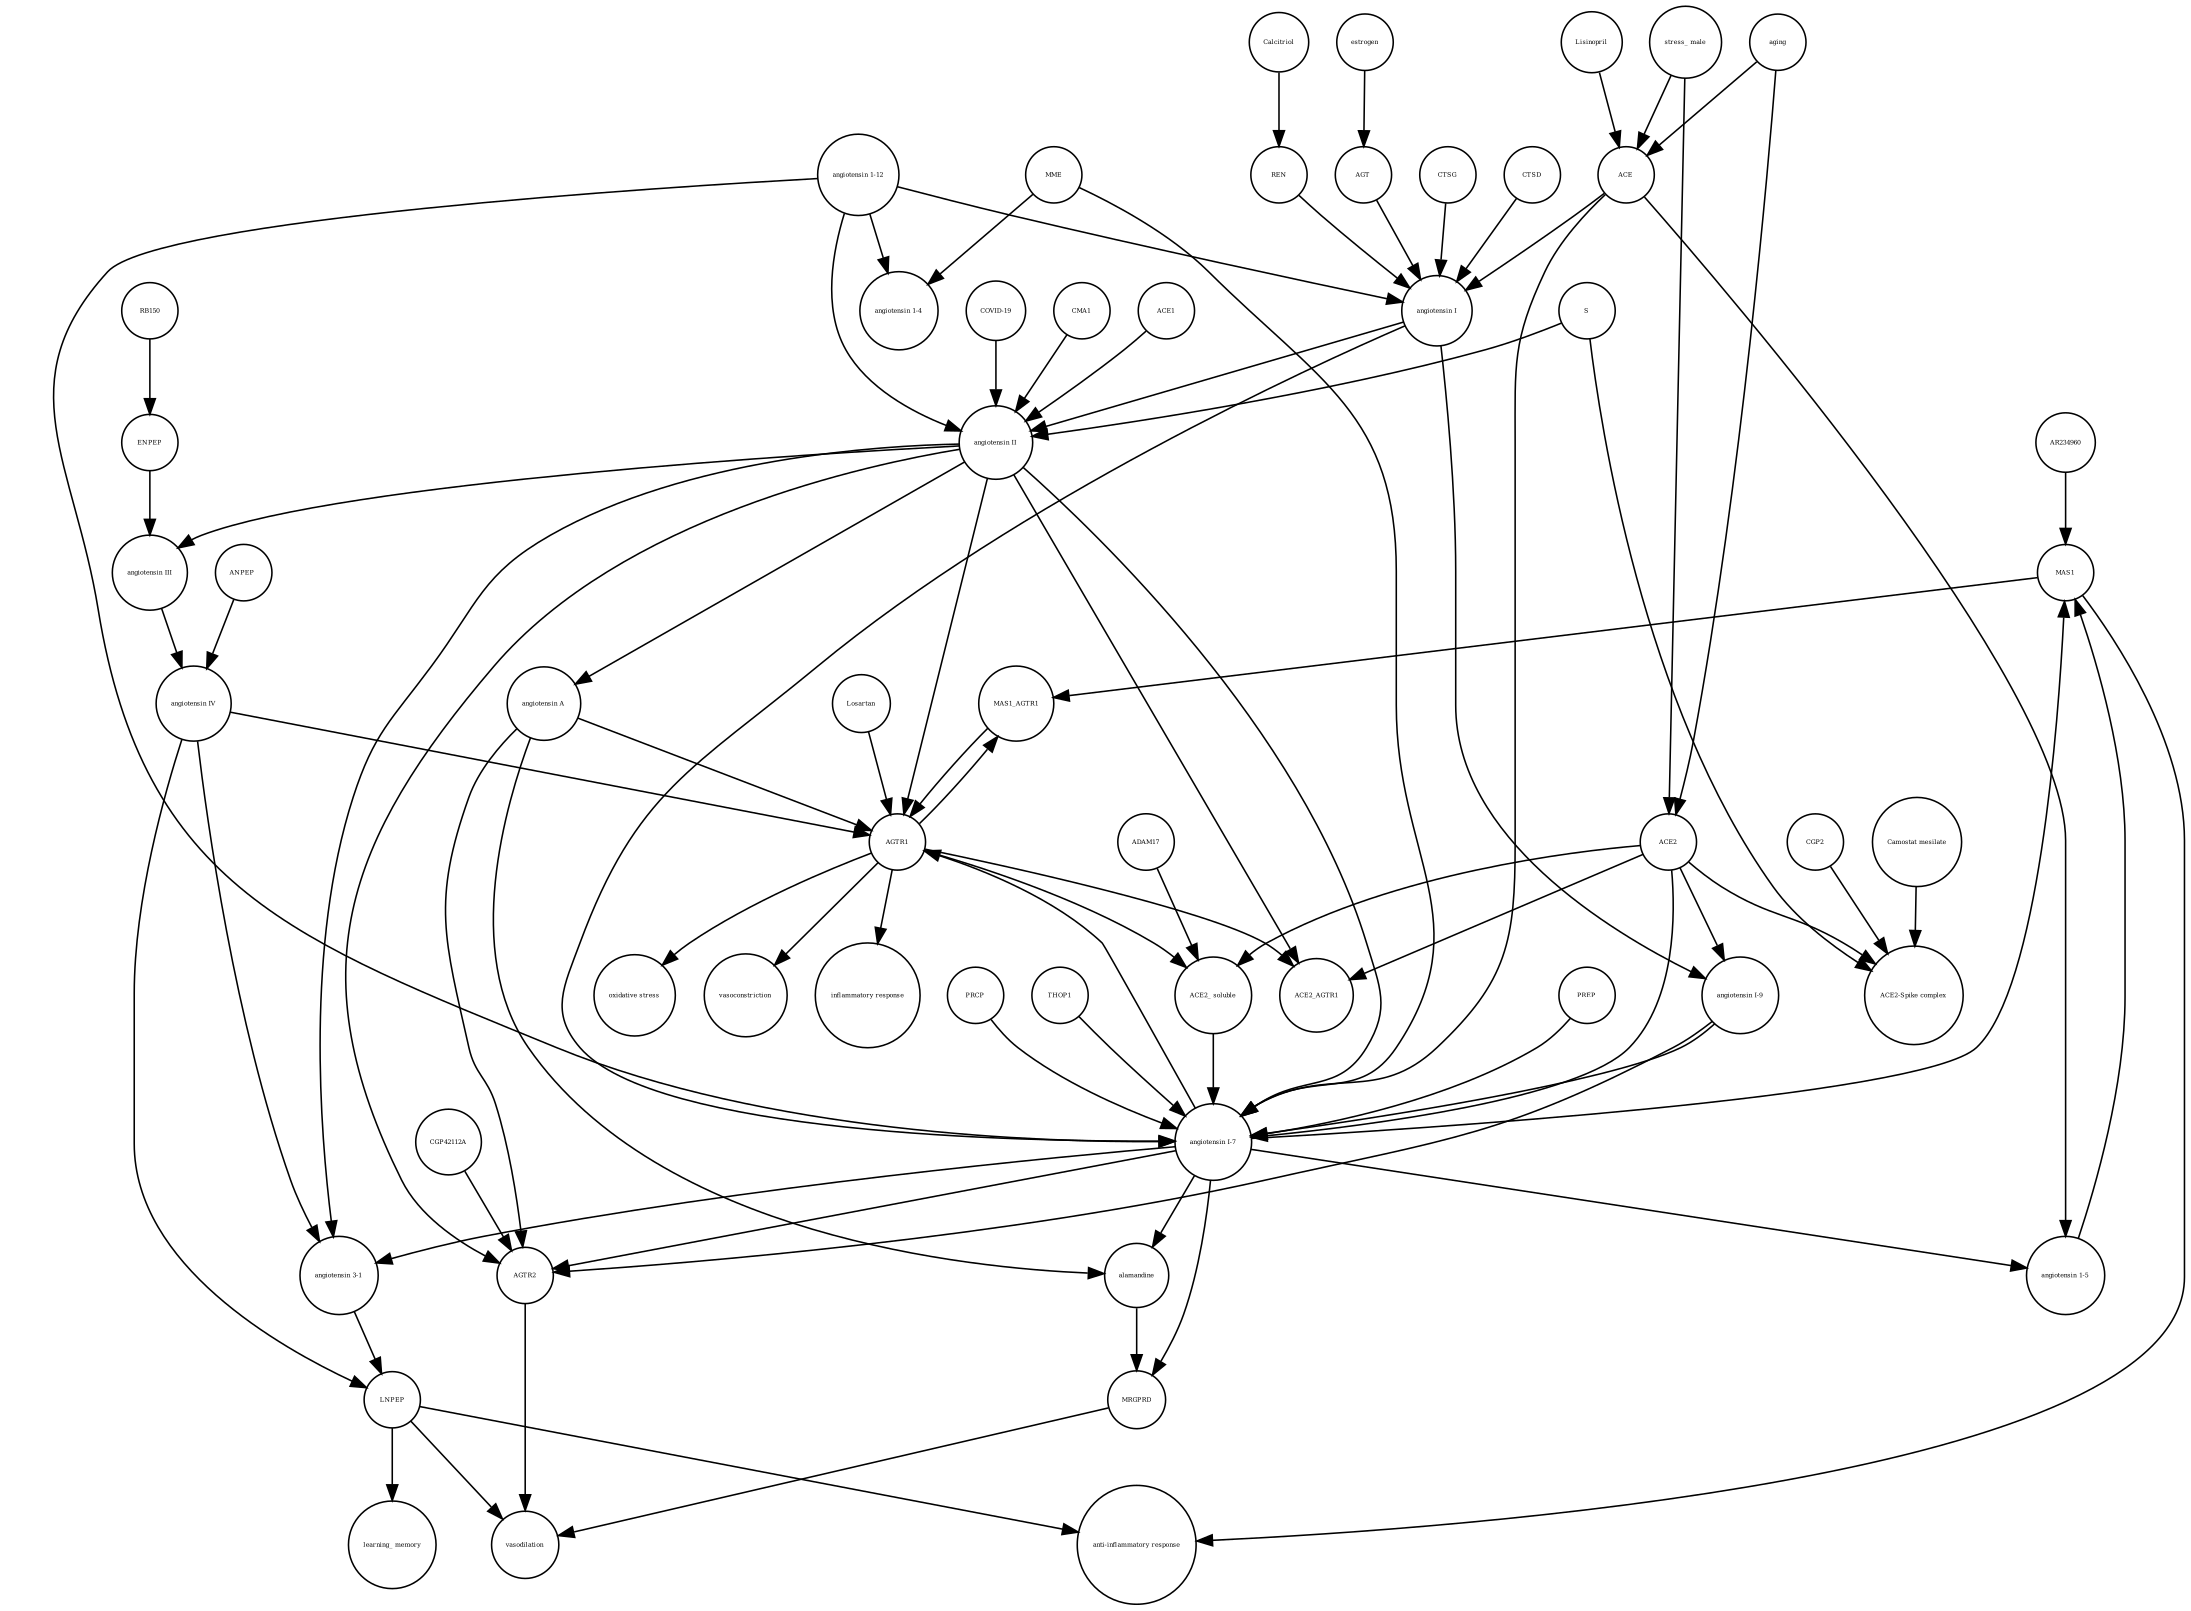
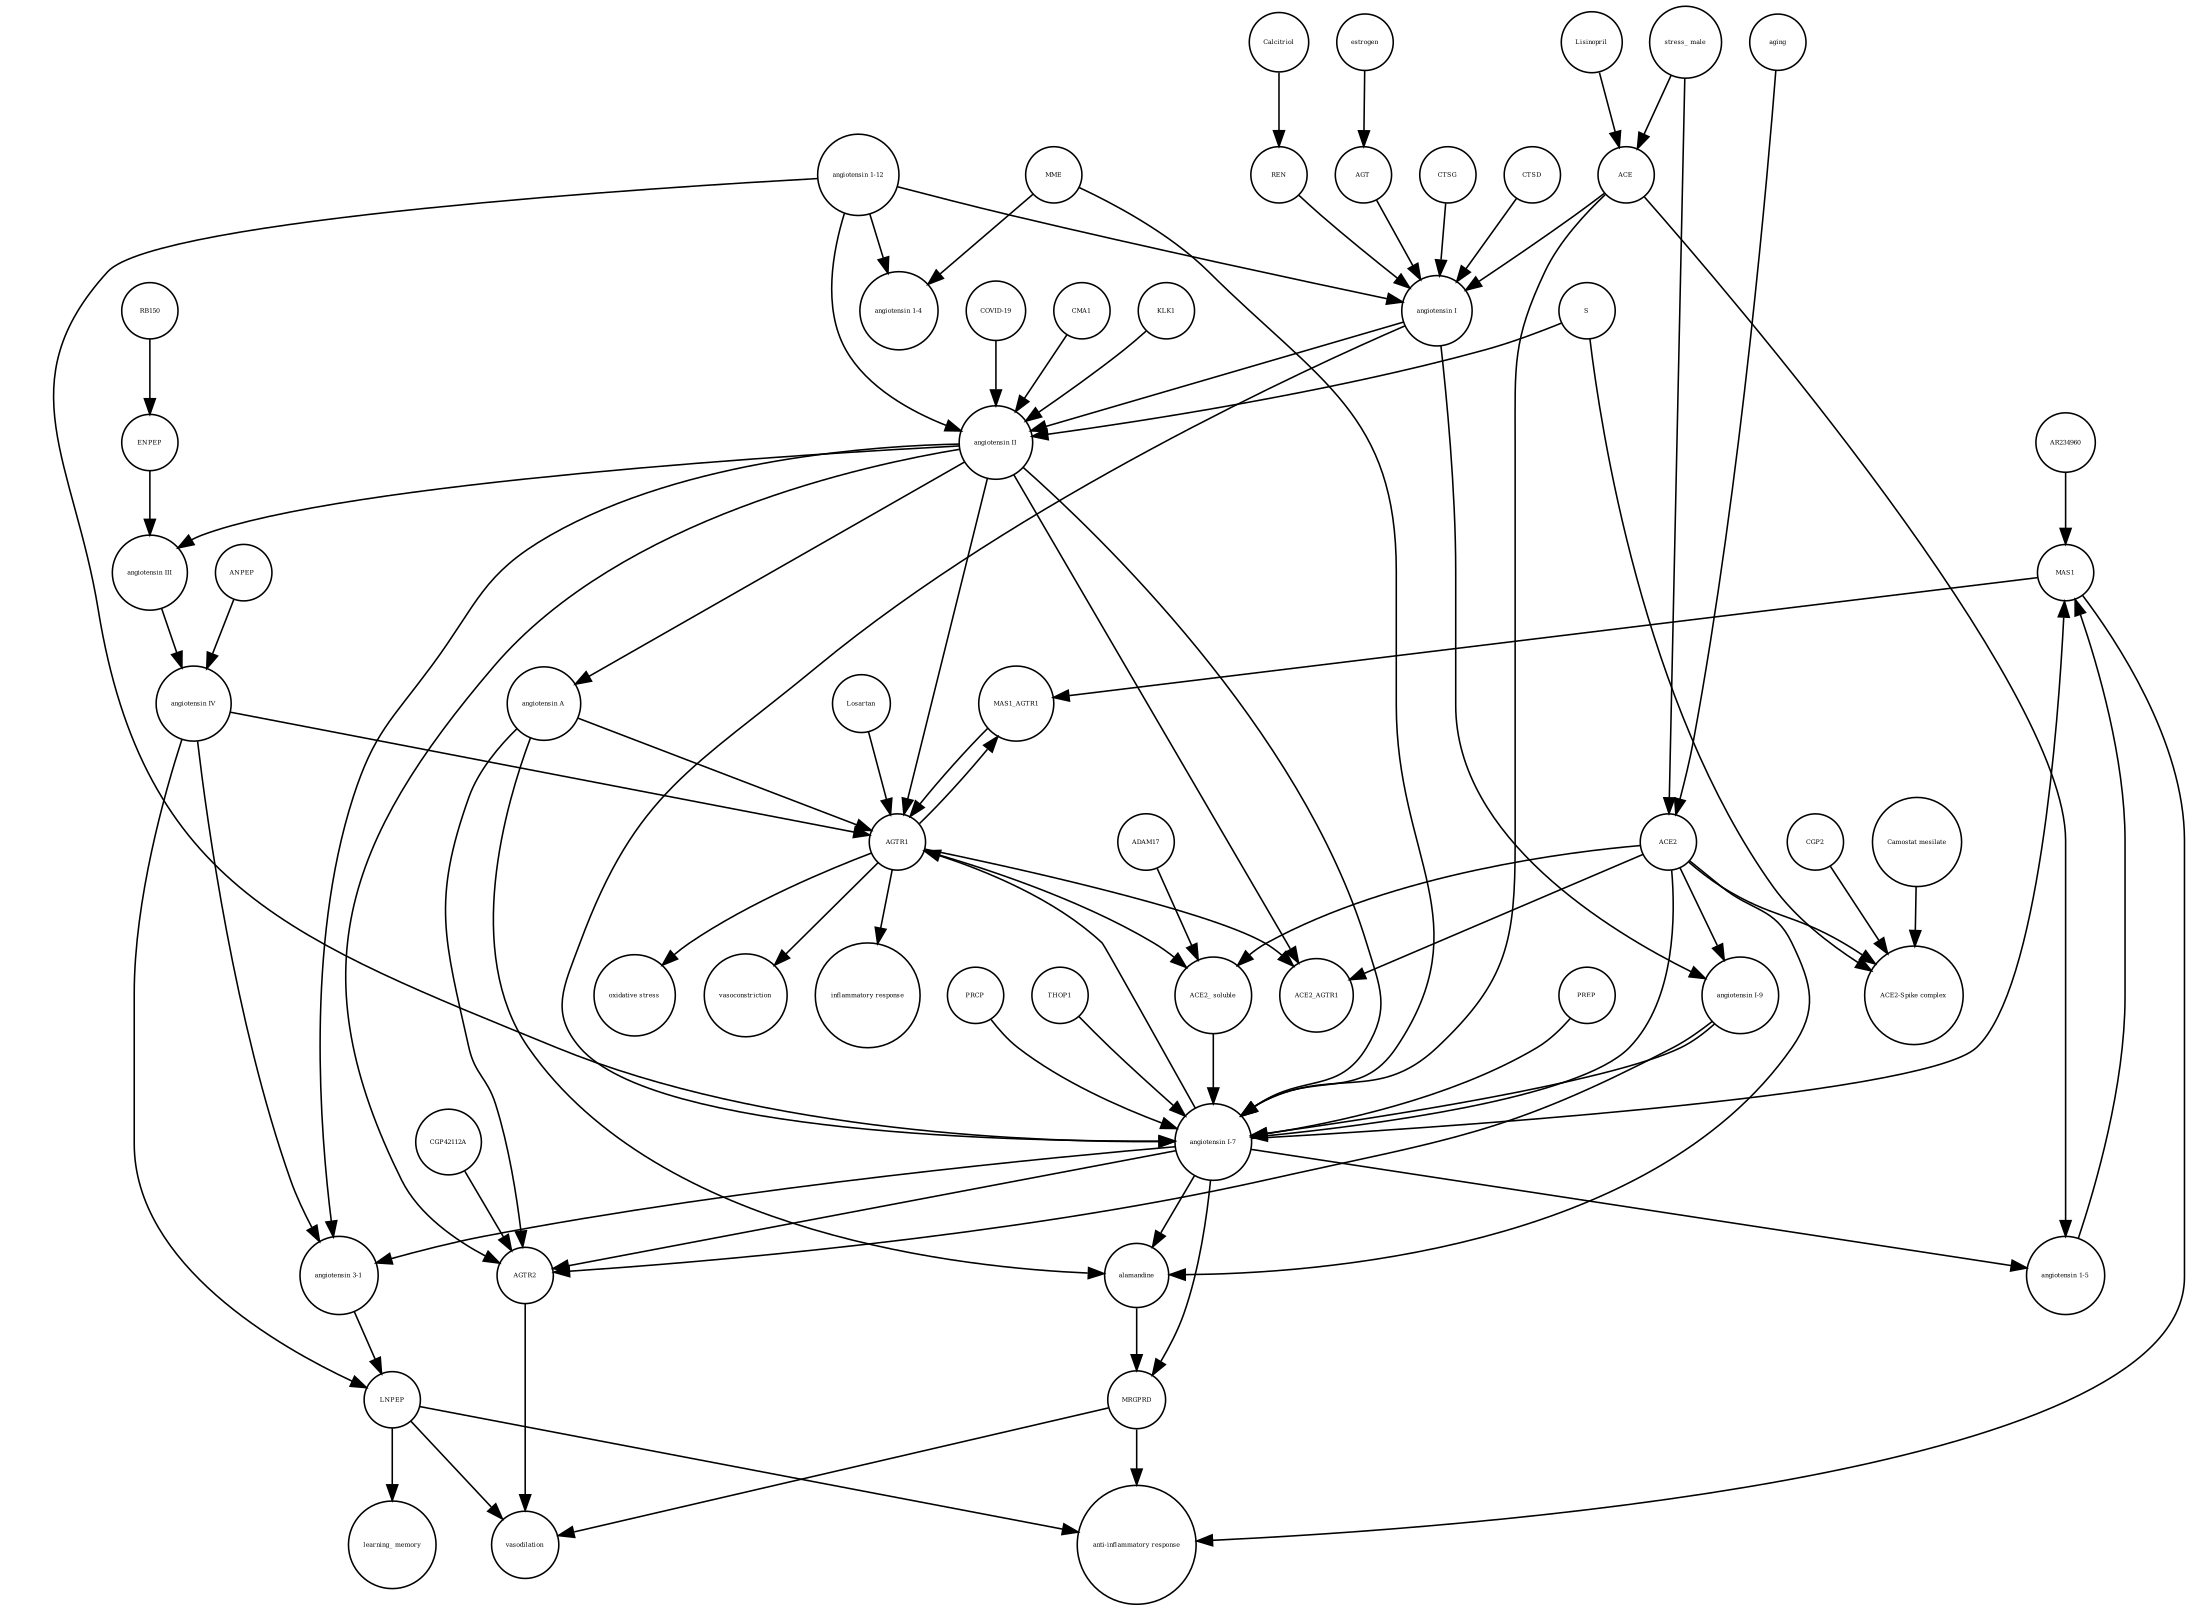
edge "aging" -> "ACE": removed
node "ACE1": label "ACE1" -> "KLK1"
edge "ACE2" -> "alamandine": added
edge "MRGPRD" -> "anti-inflammatory response": added
